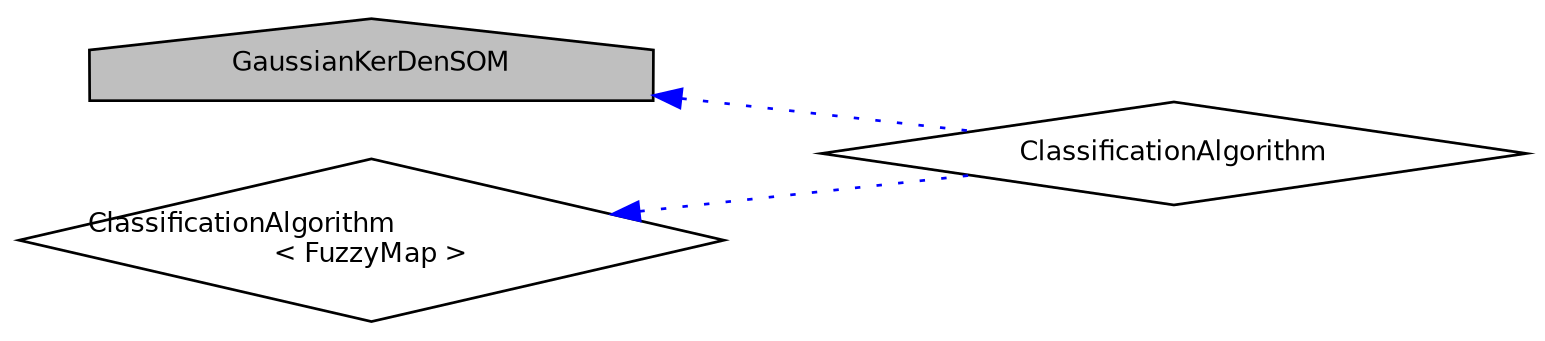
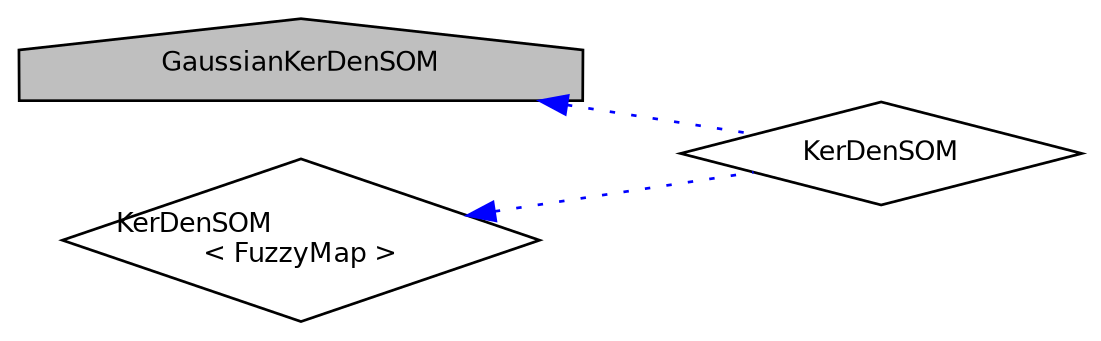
node "ClassificationAlgorithm": label "ClassificationAlgorithm" -> "KerDenSOM"
node "ClassificationAlgorithm < FuzzyMap >": label "ClassificationAlgorithm < FuzzyMap >" -> "KerDenSOM < FuzzyMap >"
